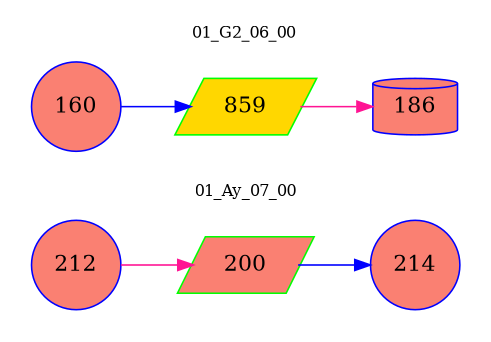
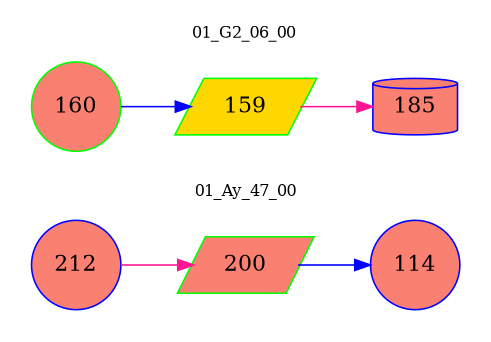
node "160": color blue -> green
node "859": label "859" -> "159"
node "186": label "186" -> "185"
cluster "01_Ay_07_00": label "01_Ay_07_00" -> "01_Ay_47_00"
node "214": label "214" -> "114"
